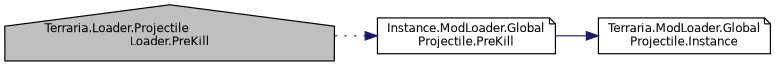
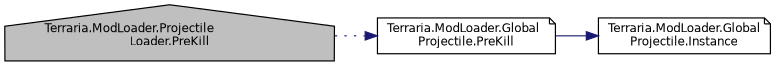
node "Terraria.Loader.Projectile Loader.PreKill": label "Terraria.Loader.Projectile Loader.PreKill" -> "Terraria.ModLoader.Projectile Loader.PreKill"
node "Instance.ModLoader.Global Projectile.PreKill": label "Instance.ModLoader.Global Projectile.PreKill" -> "Terraria.ModLoader.Global Projectile.PreKill"
